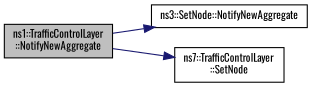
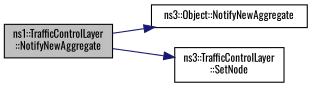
node "ns3::SetNode::NotifyNewAggregate": label "ns3::SetNode::NotifyNewAggregate" -> "ns3::Object::NotifyNewAggregate"
node "ns7::TrafficControlLayer ::SetNode": label "ns7::TrafficControlLayer ::SetNode" -> "ns3::TrafficControlLayer ::SetNode"
